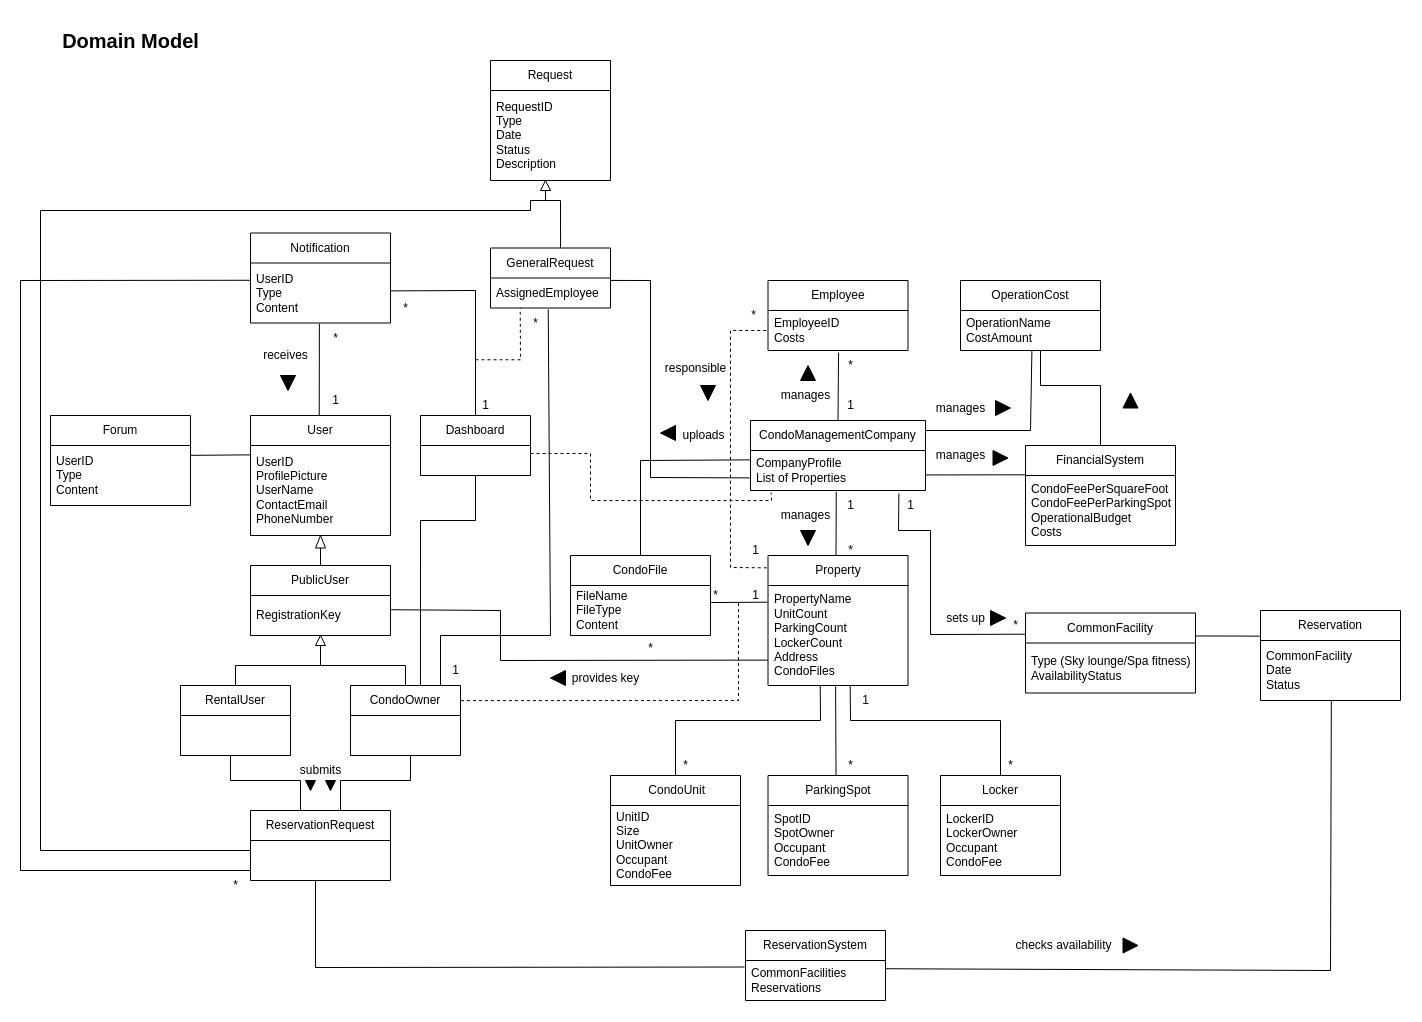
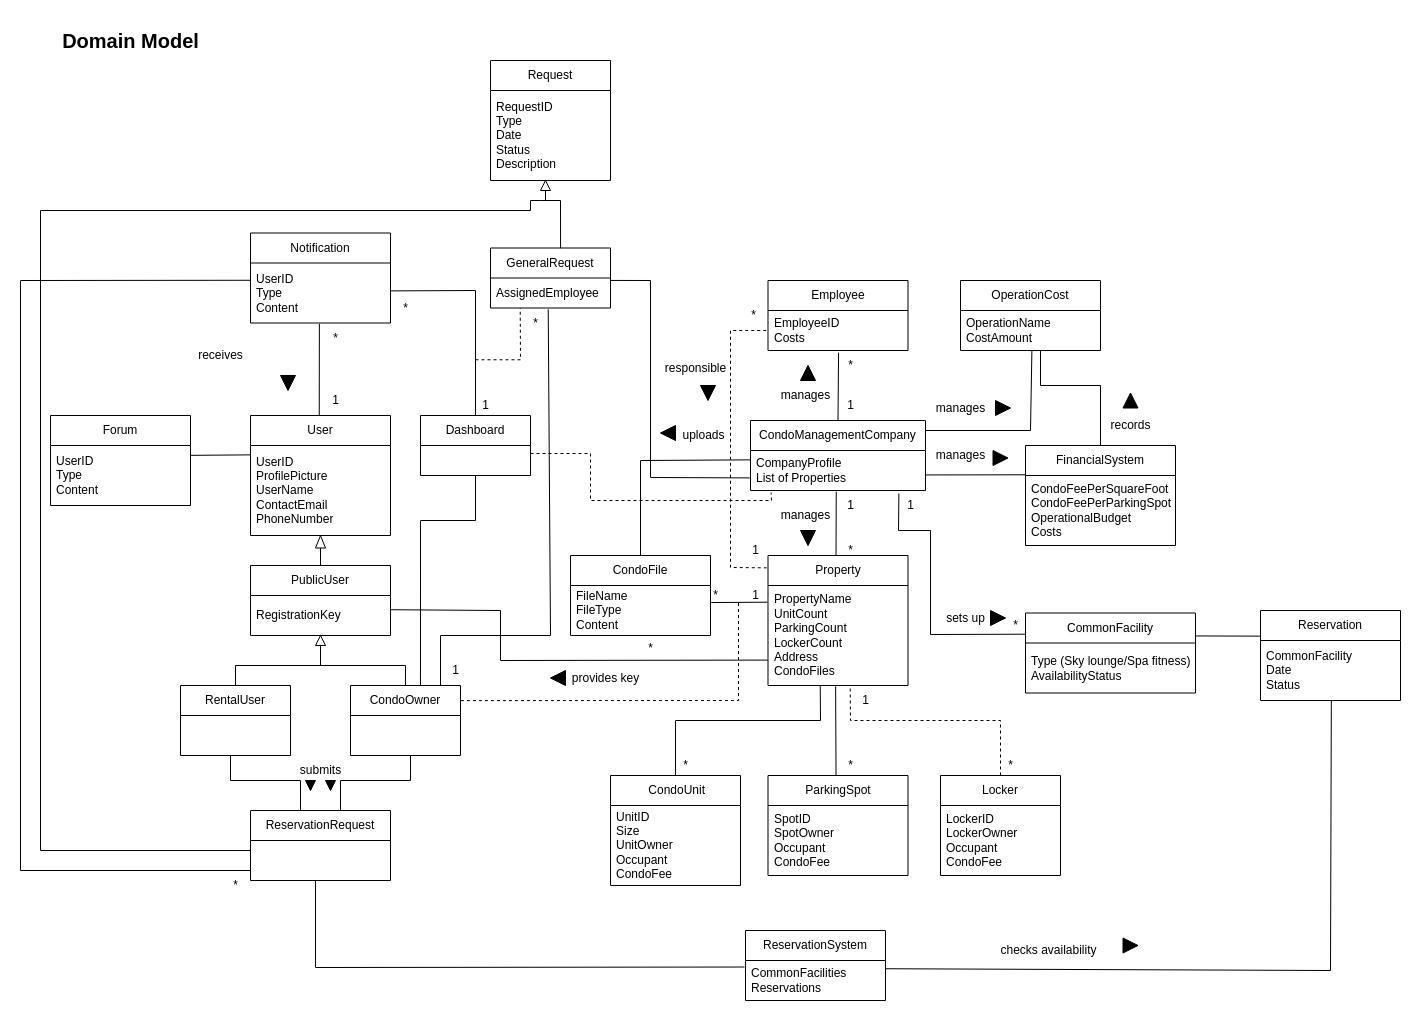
node "receives": moved (286, 356) -> (221, 356)
node "records": added
edge "PropertyName UnitCount ParkingCount LockerCount Address CondoFiles" -- "Locker": style solid -> dashed
node "checks availability": moved (1063, 946) -> (1048, 951)
